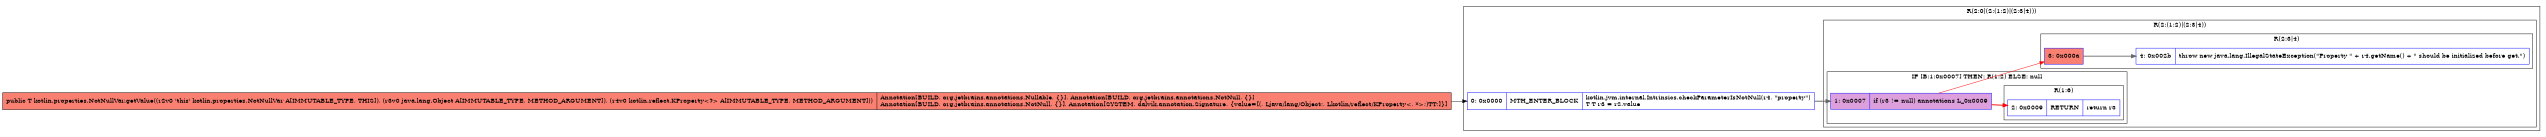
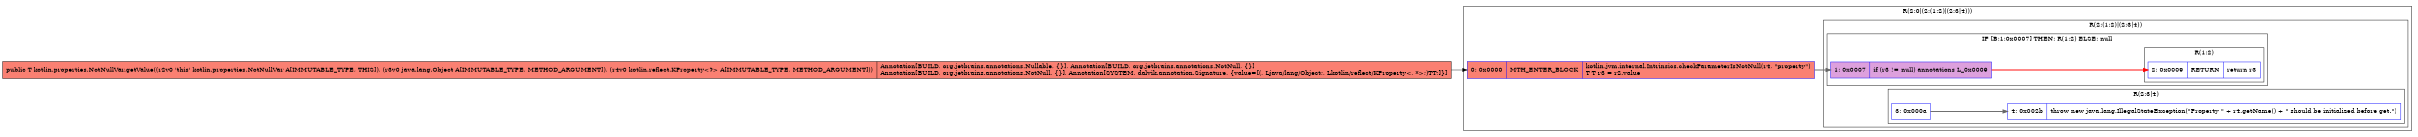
node "3: 0x000a": fillcolor salmon -> white
edge "1: 0x0007" -> "3: 0x000a": removed
cluster "R(1:6)": label "R(1:6)" -> "R(1:2)"
node "0: 0x0000": fillcolor white -> salmon
